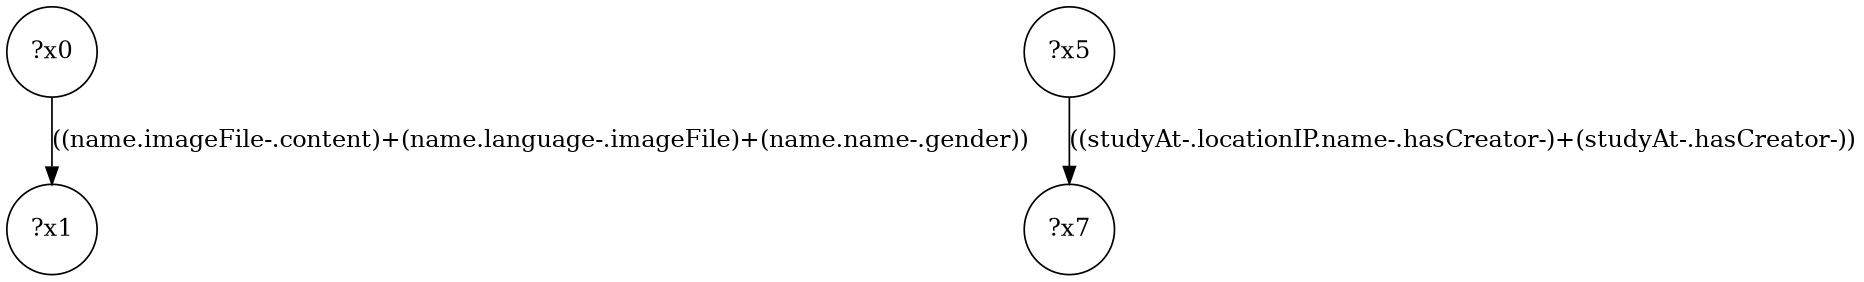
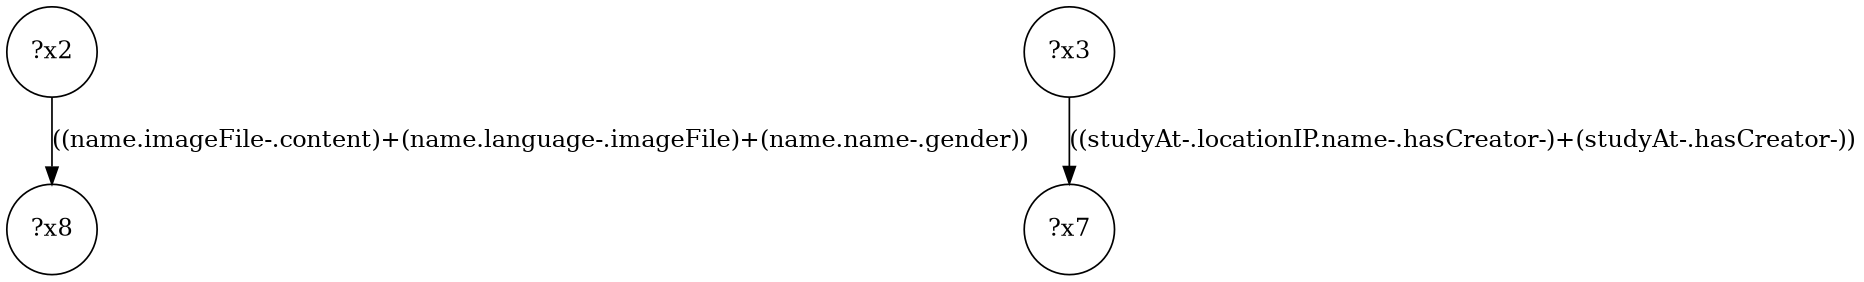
node "?x0": label "?x0" -> "?x2"
node "?x5": label "?x5" -> "?x3"
node "?x1": label "?x1" -> "?x8"
